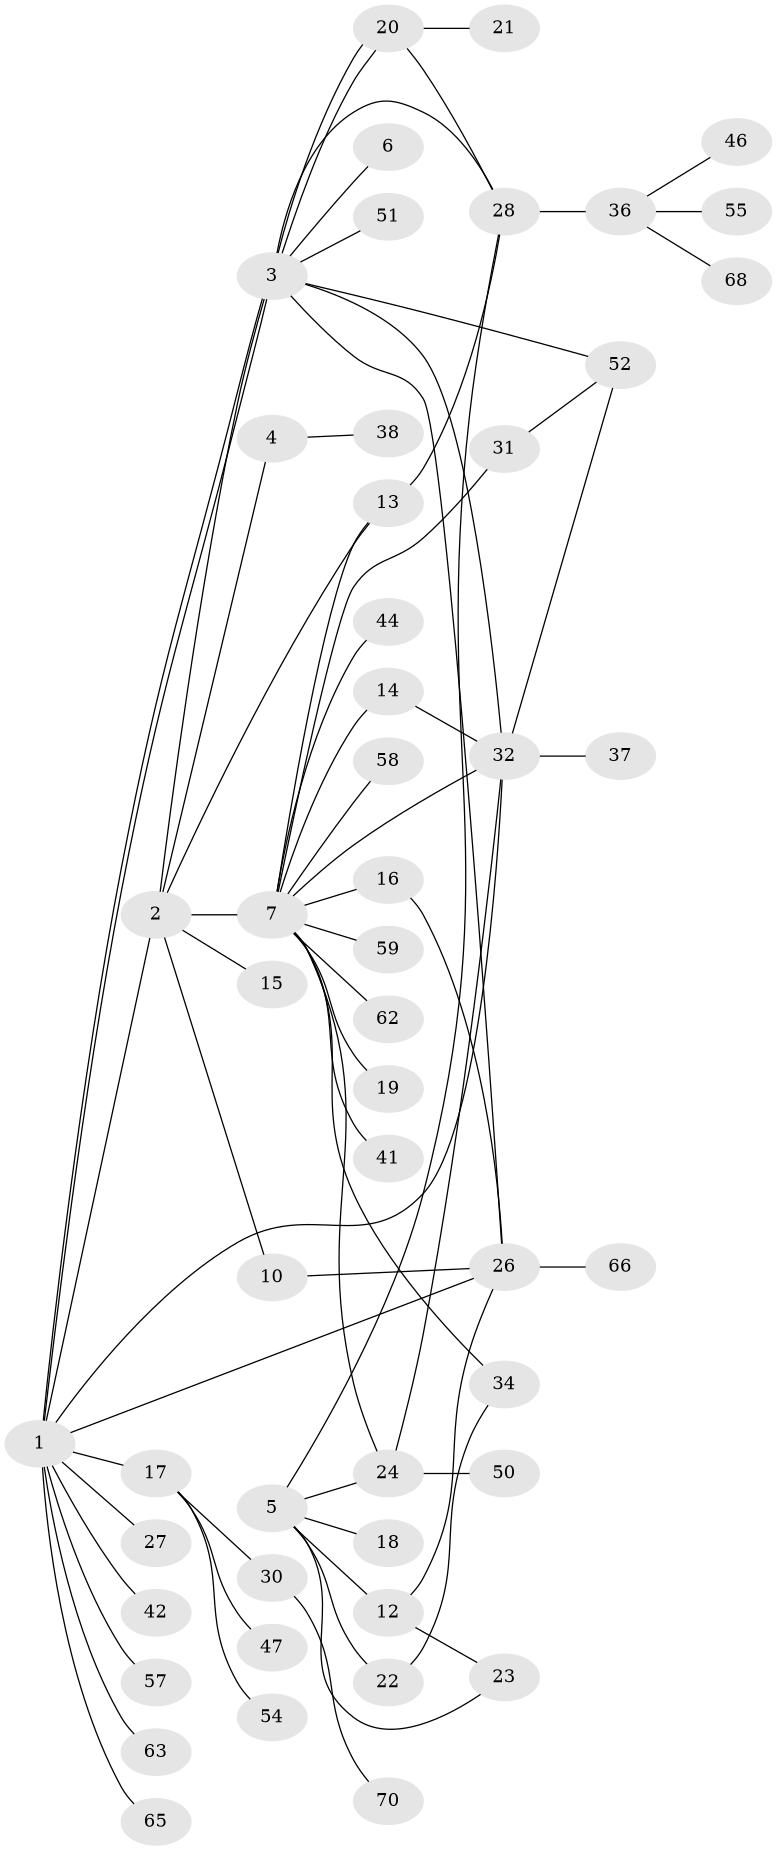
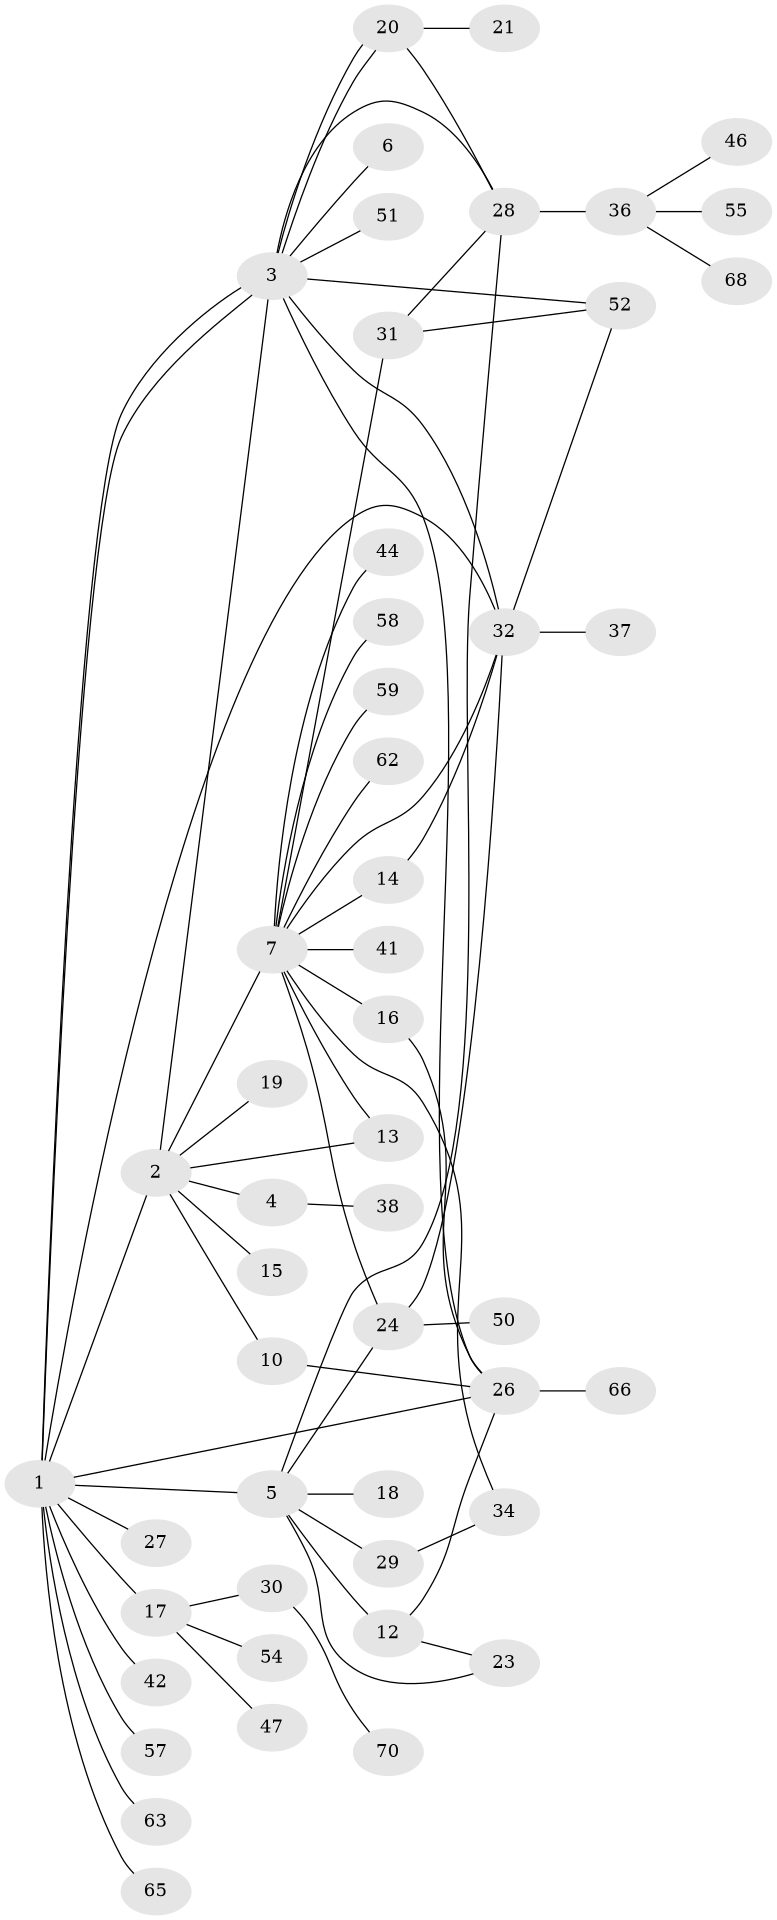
edge "28" -- "13": now "28" -- "31"
edge "7" -- "19": now "2" -- "19"
edge "1" -- "5": added
node "22": label "22" -> "29"
